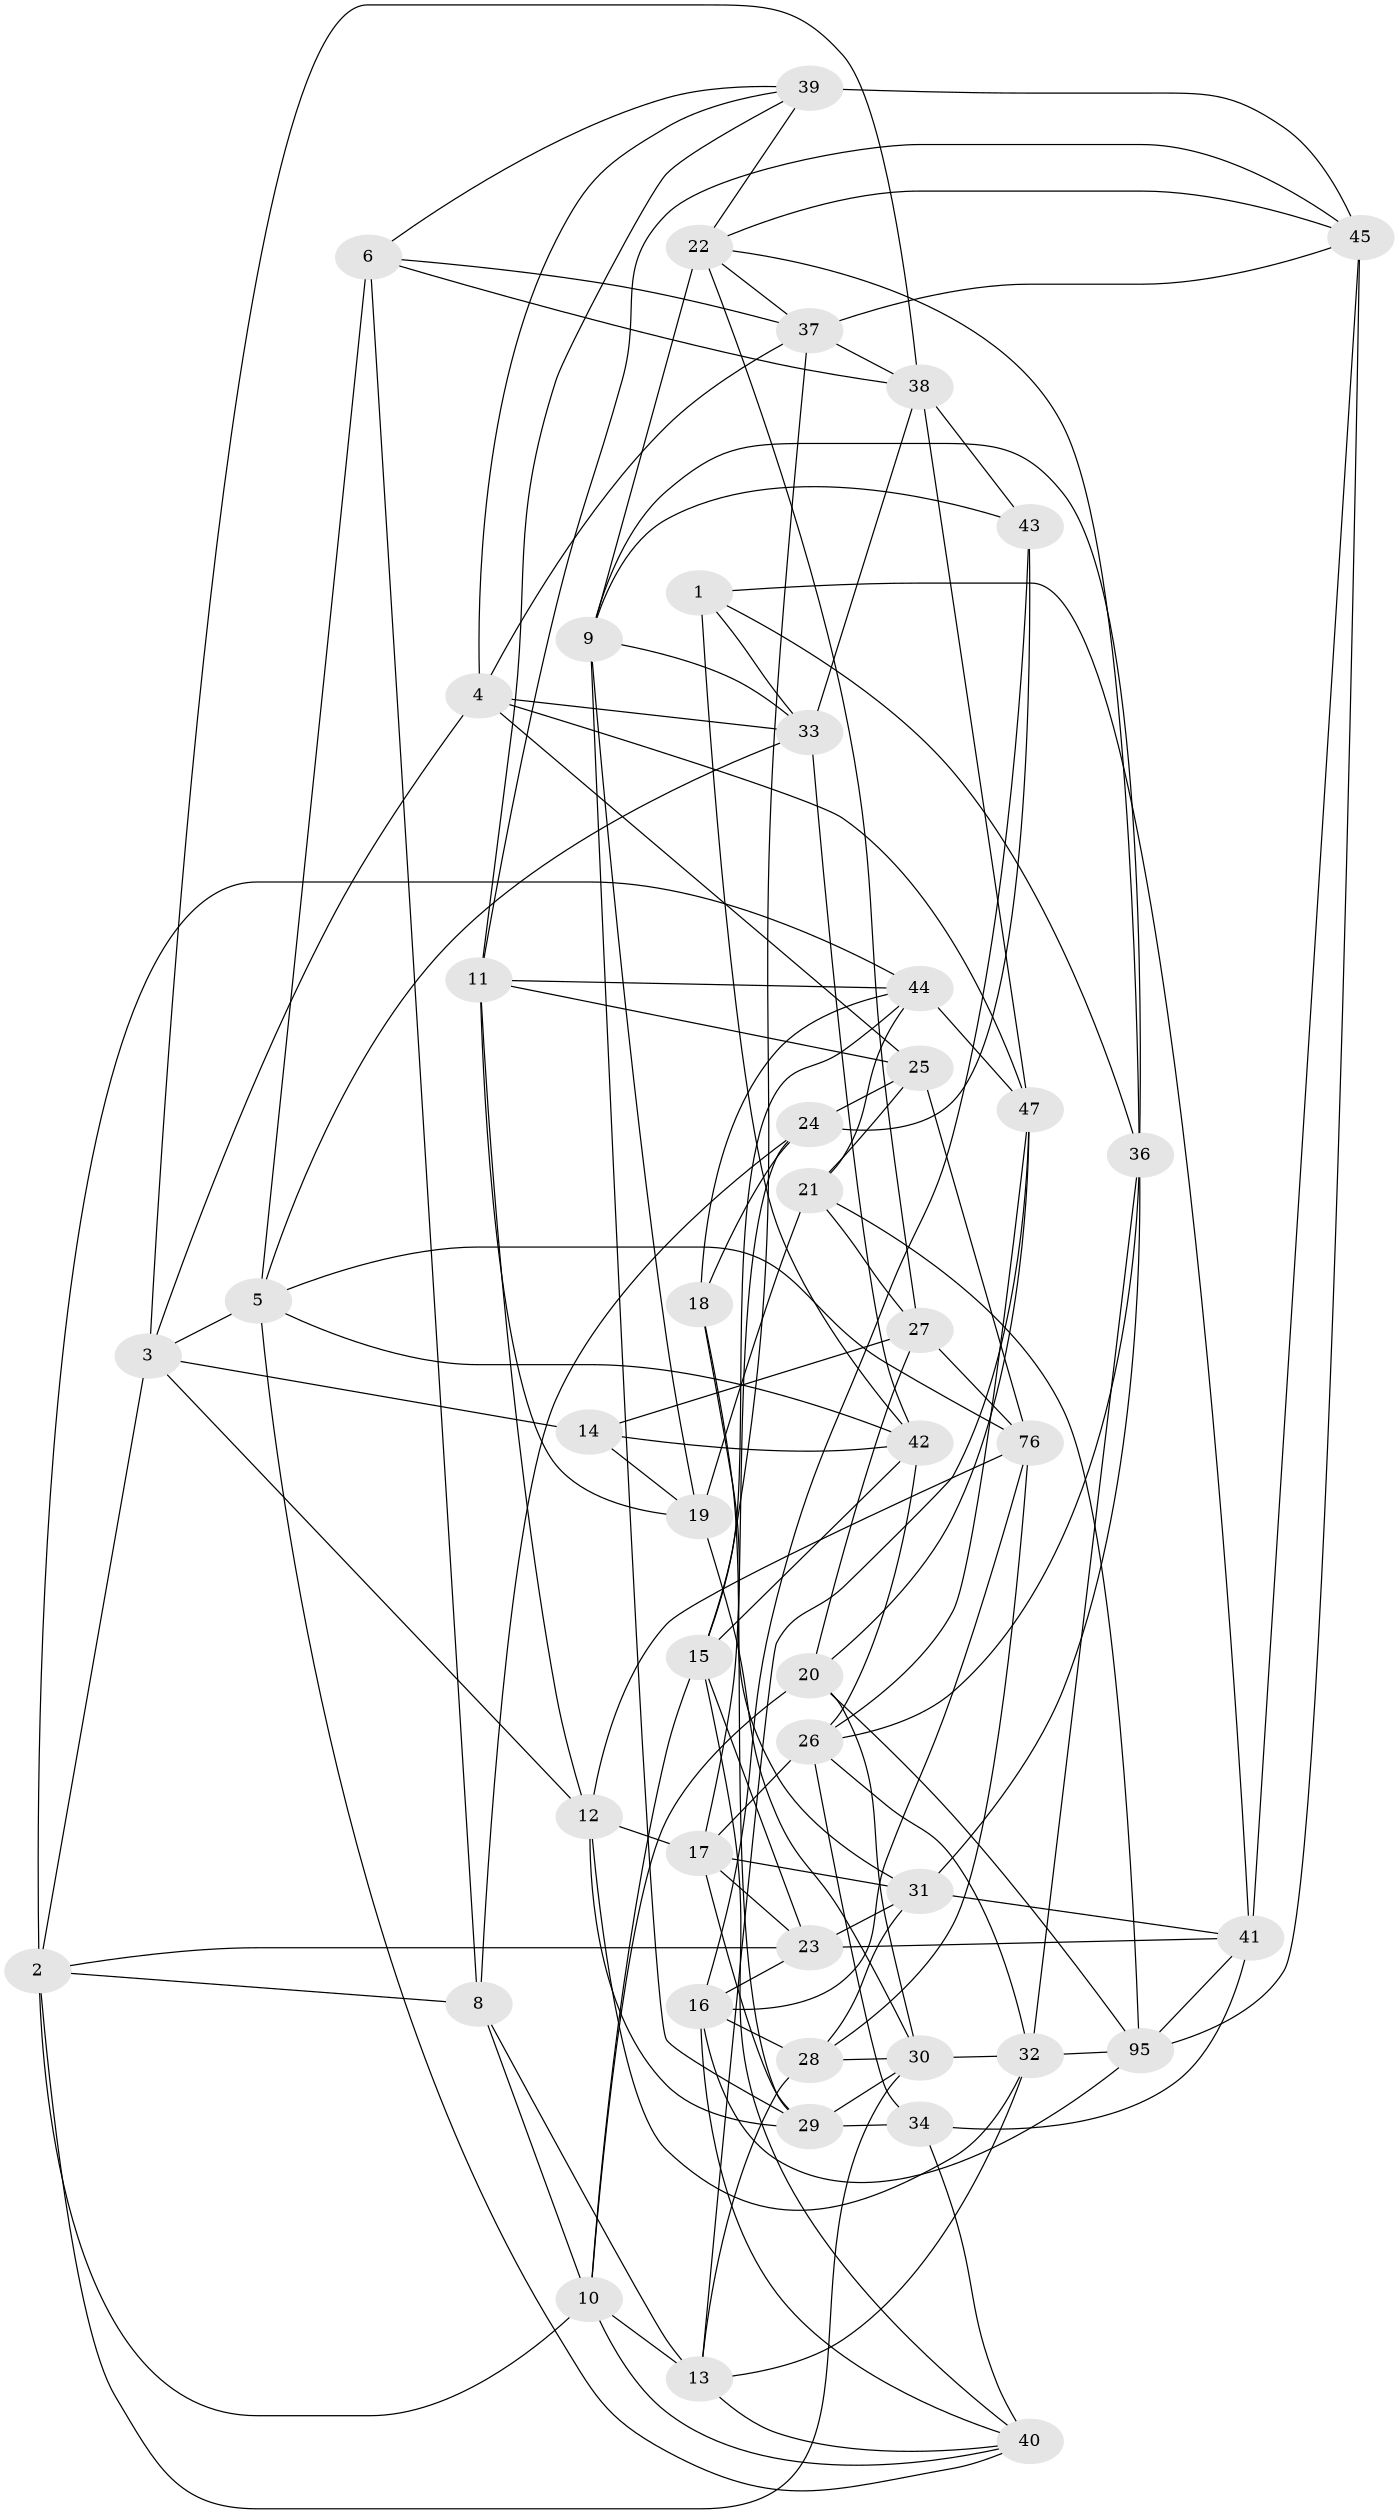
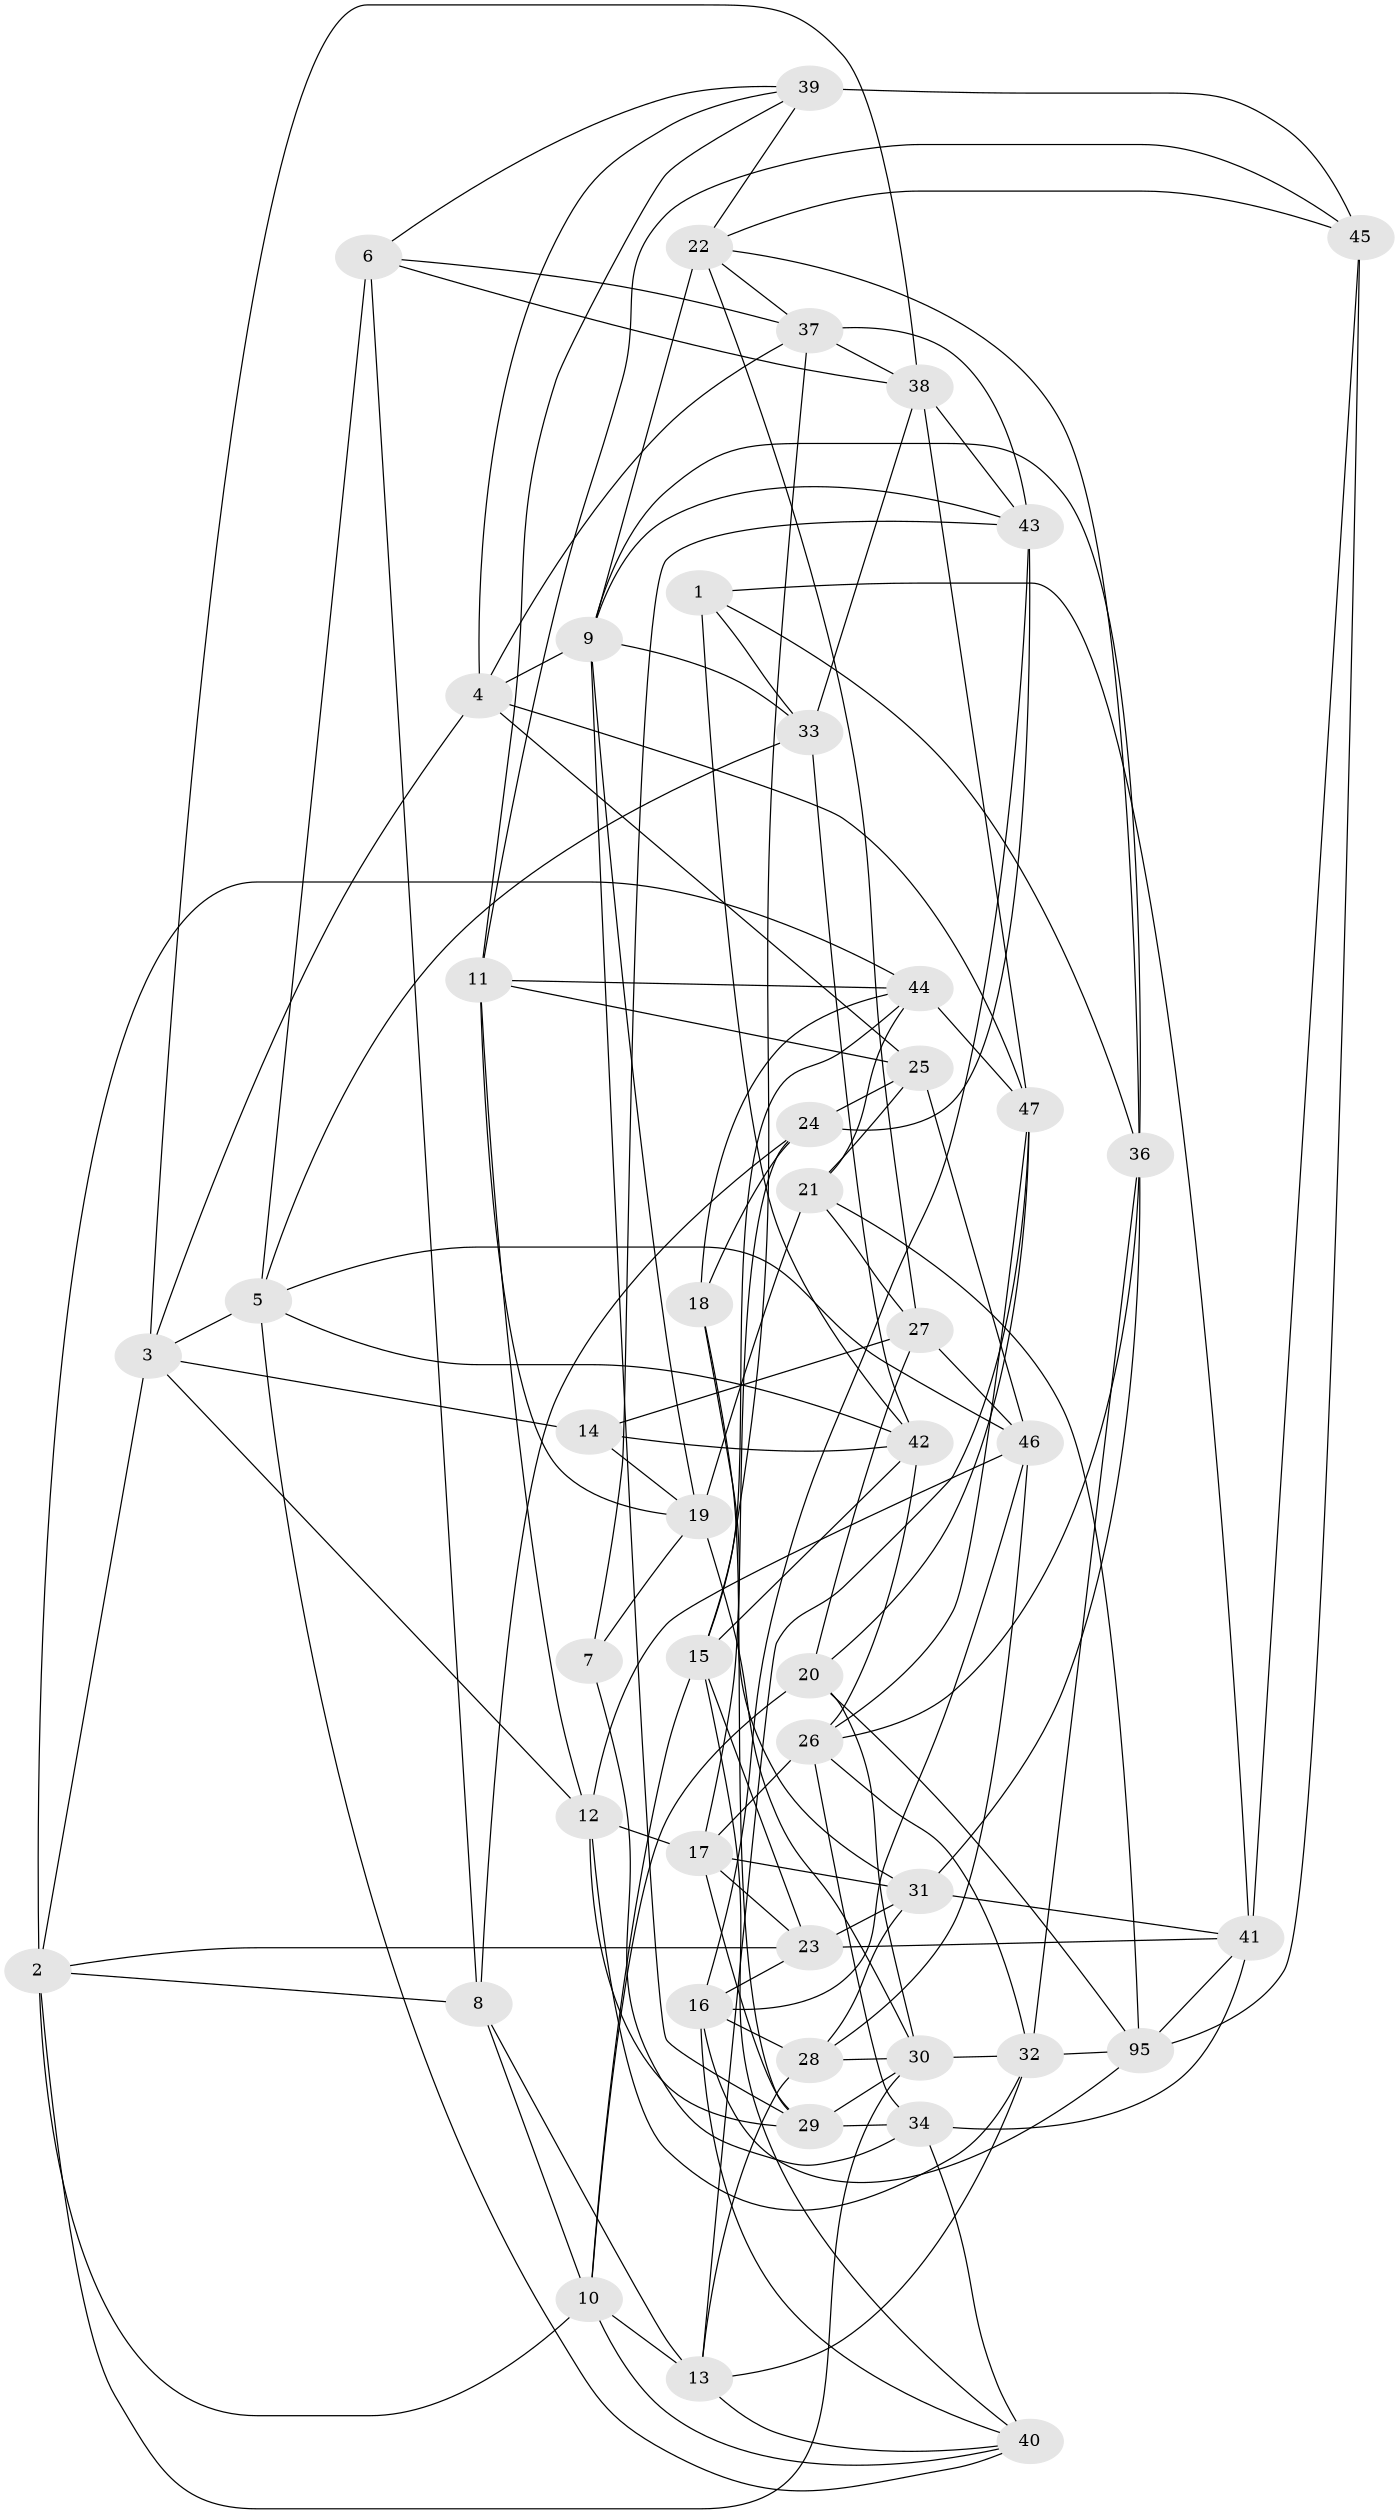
edge "45" -- "37": now "43" -- "37"
edge "4" -- "33": now "4" -- "9"
node "76": label "76" -> "46"
node "7": added
